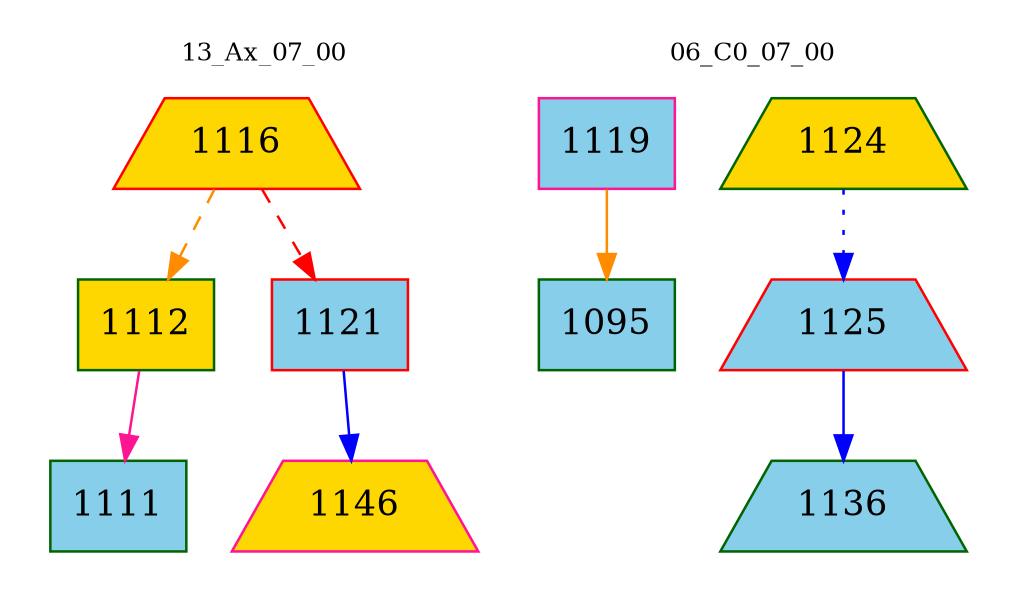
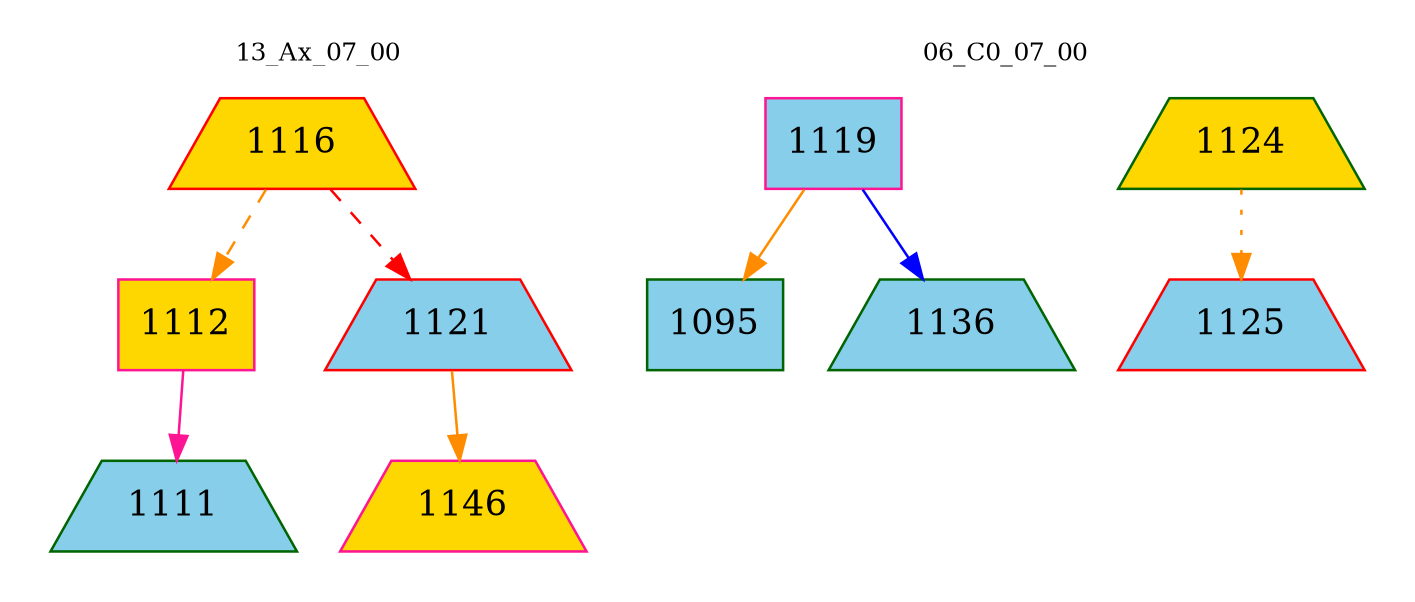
edge "1124" -> "1125": color blue -> darkorange
node "1112": color darkgreen -> deeppink
node "1121": shape box -> trapezium
edge "1121" -> "1146": color blue -> darkorange
edge "1125" -> "1136": now "1119" -> "1136"
node "1111": shape box -> trapezium
